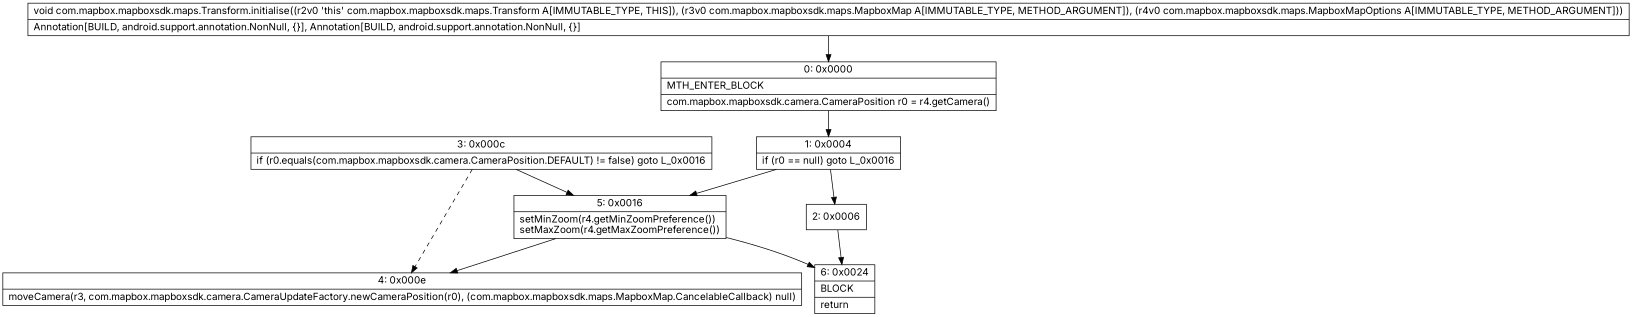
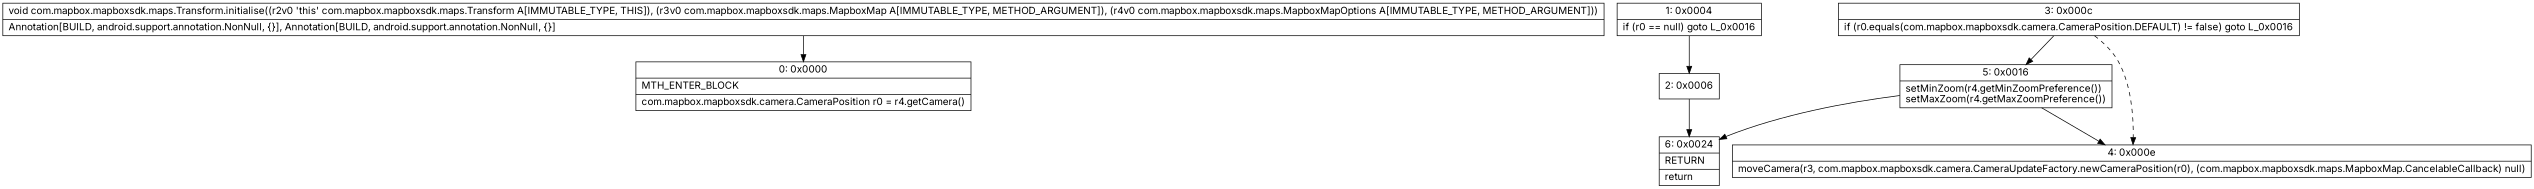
edge "0: 0x0000" -> "1: 0x0004": removed
edge "1: 0x0004" -> "5: 0x0016": removed
node "6: 0x0024": text "BLOCK" -> "RETURN"
